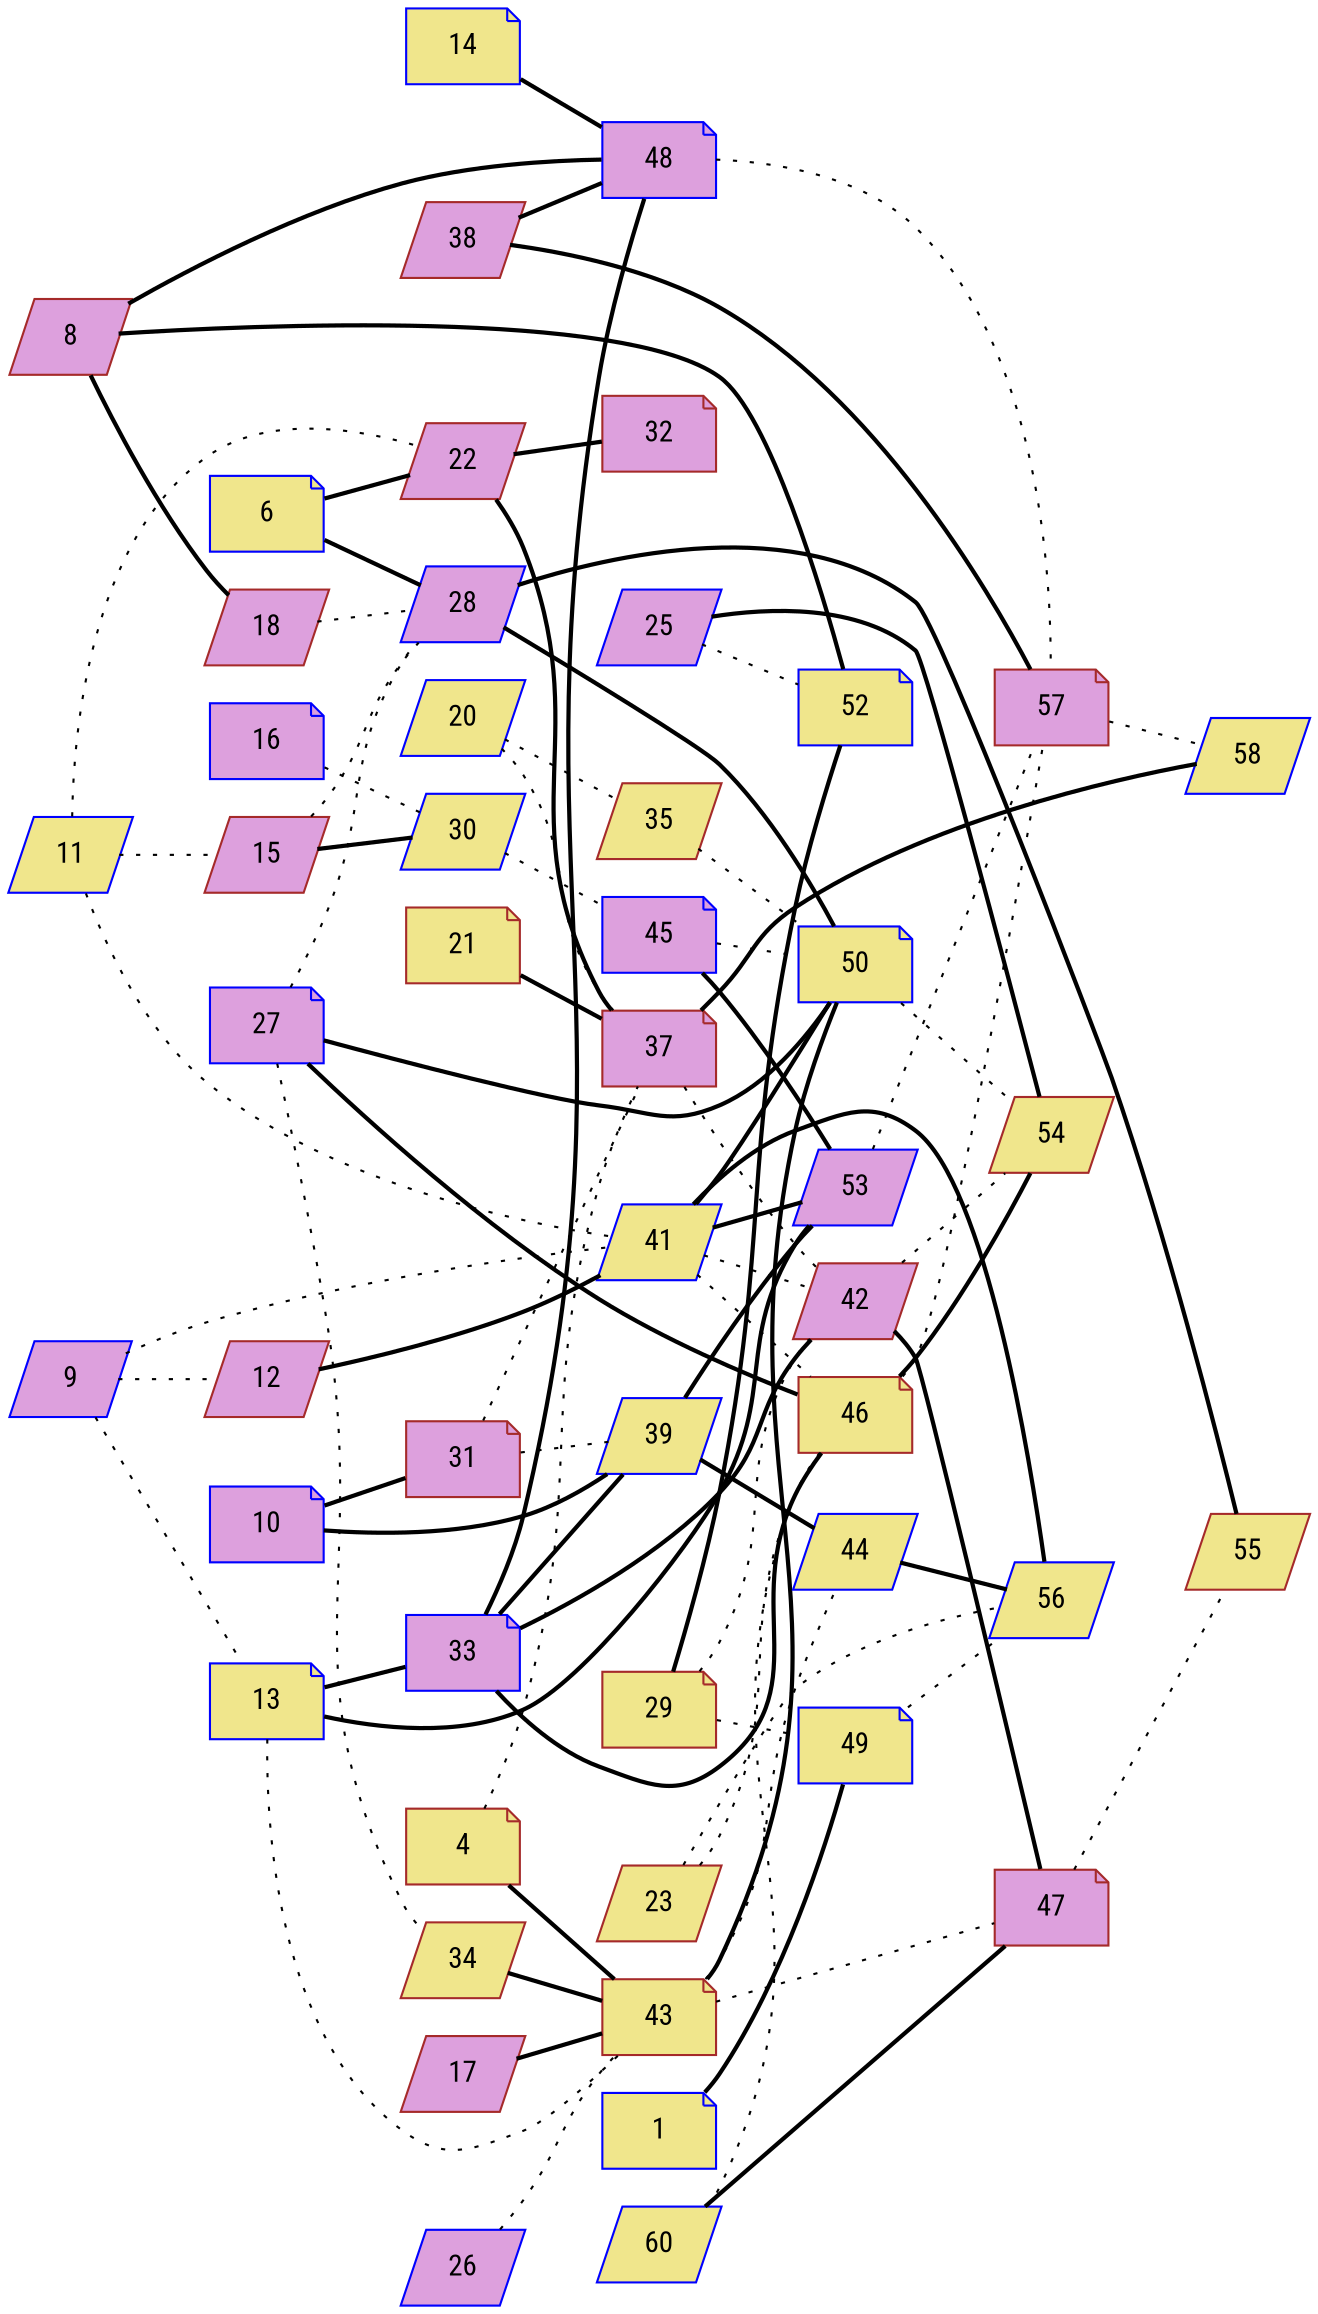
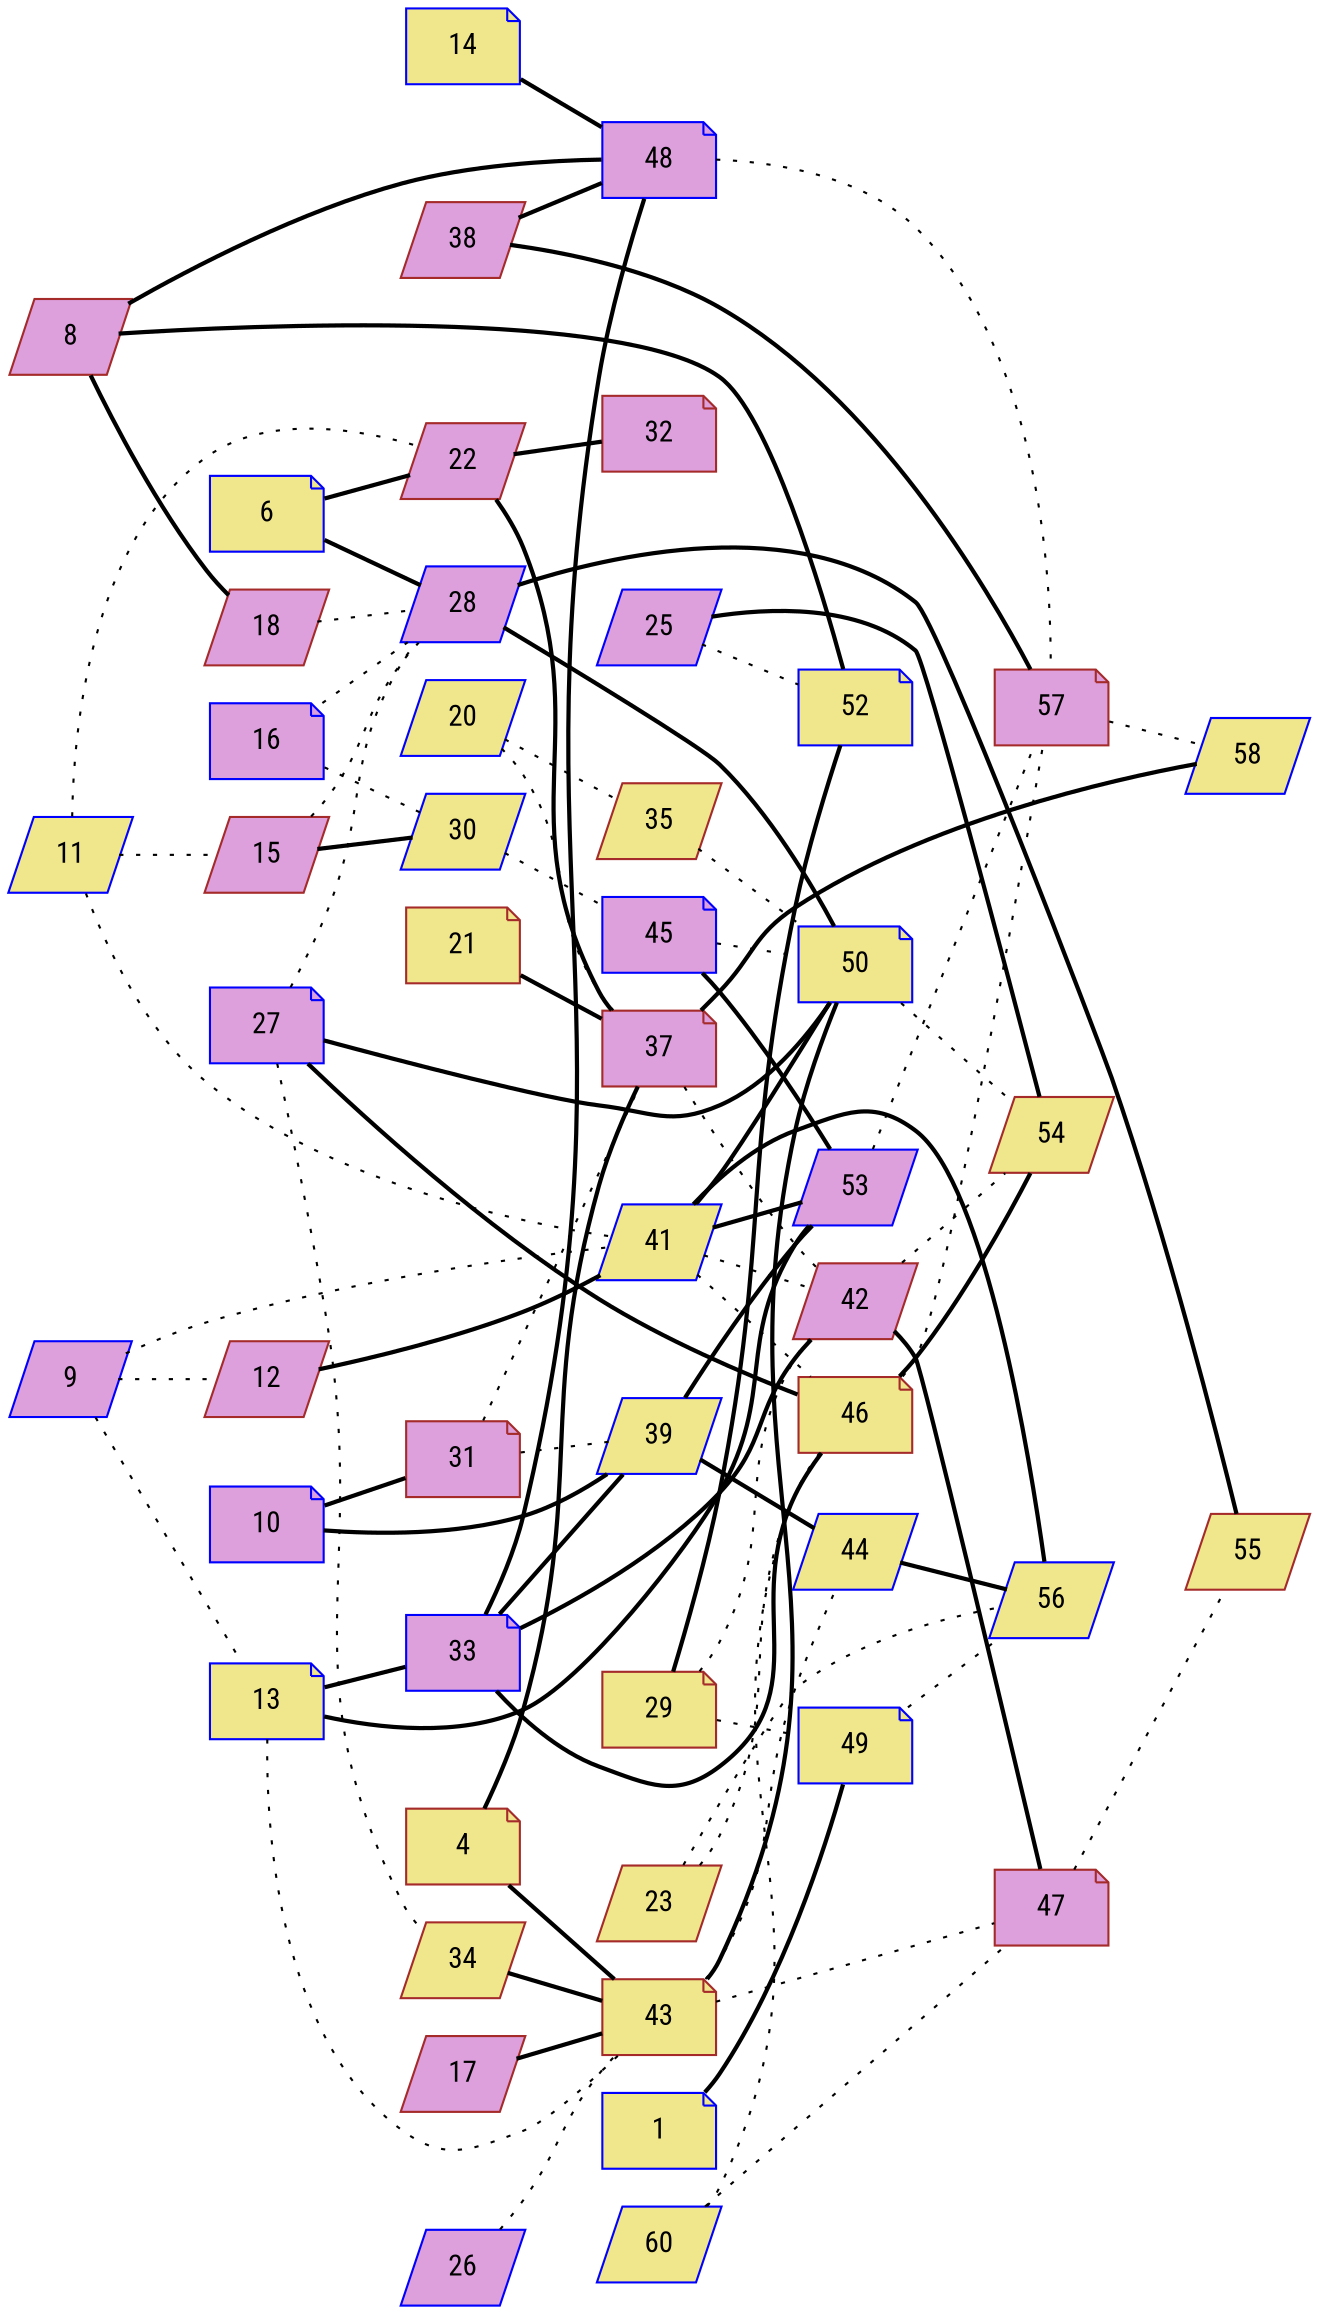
edge "28" -- "16": added
edge "37" -- "4": style dotted -> bold
edge "47" -- "60": style bold -> dotted
